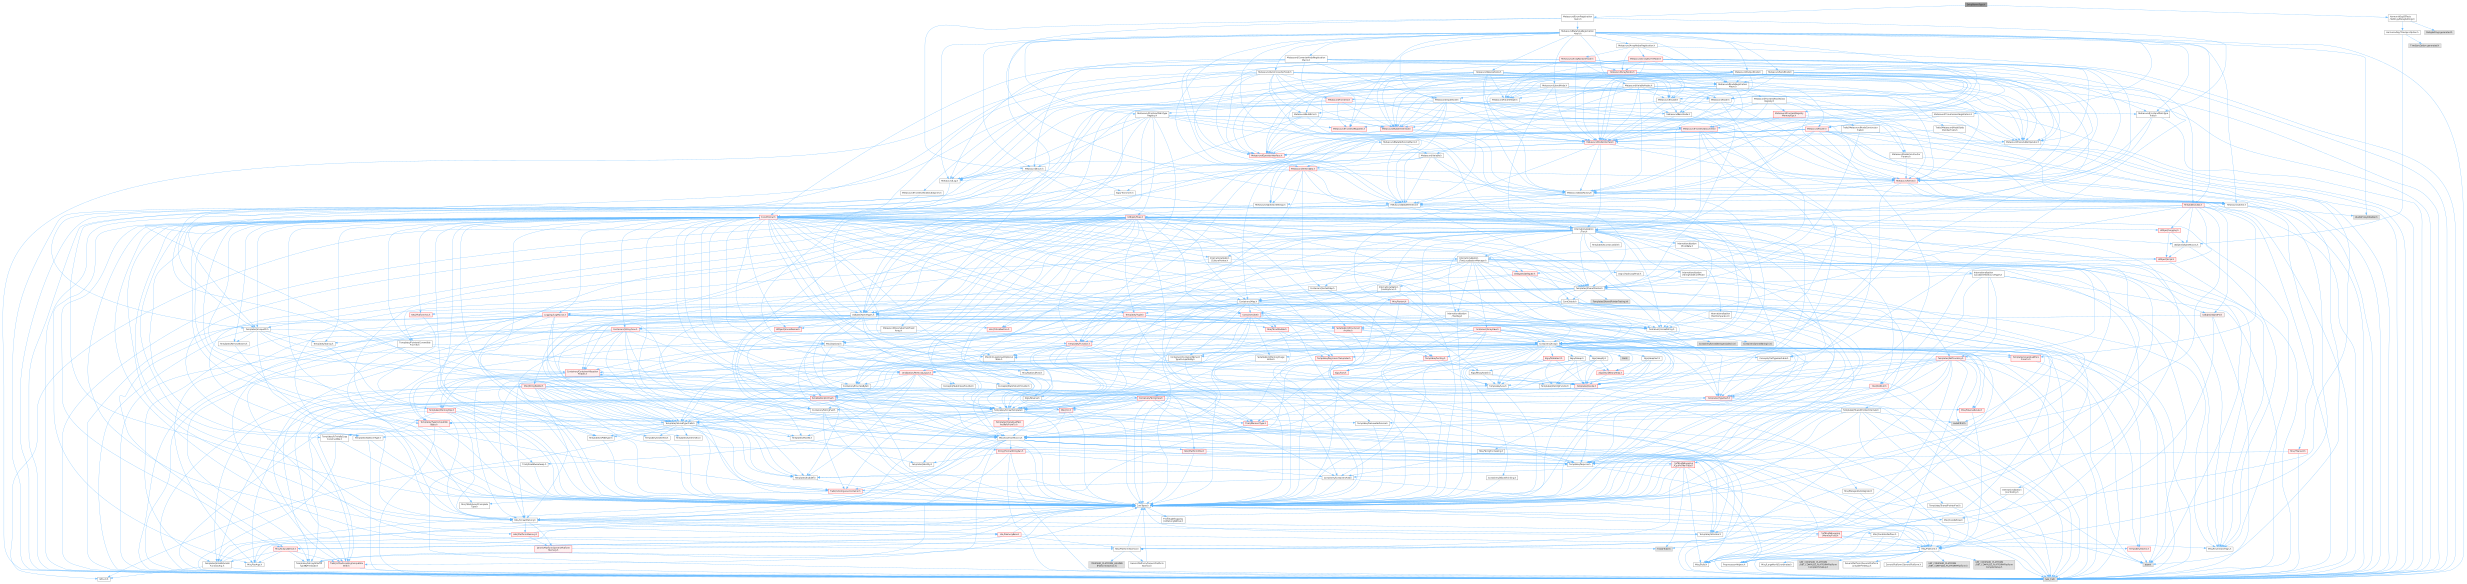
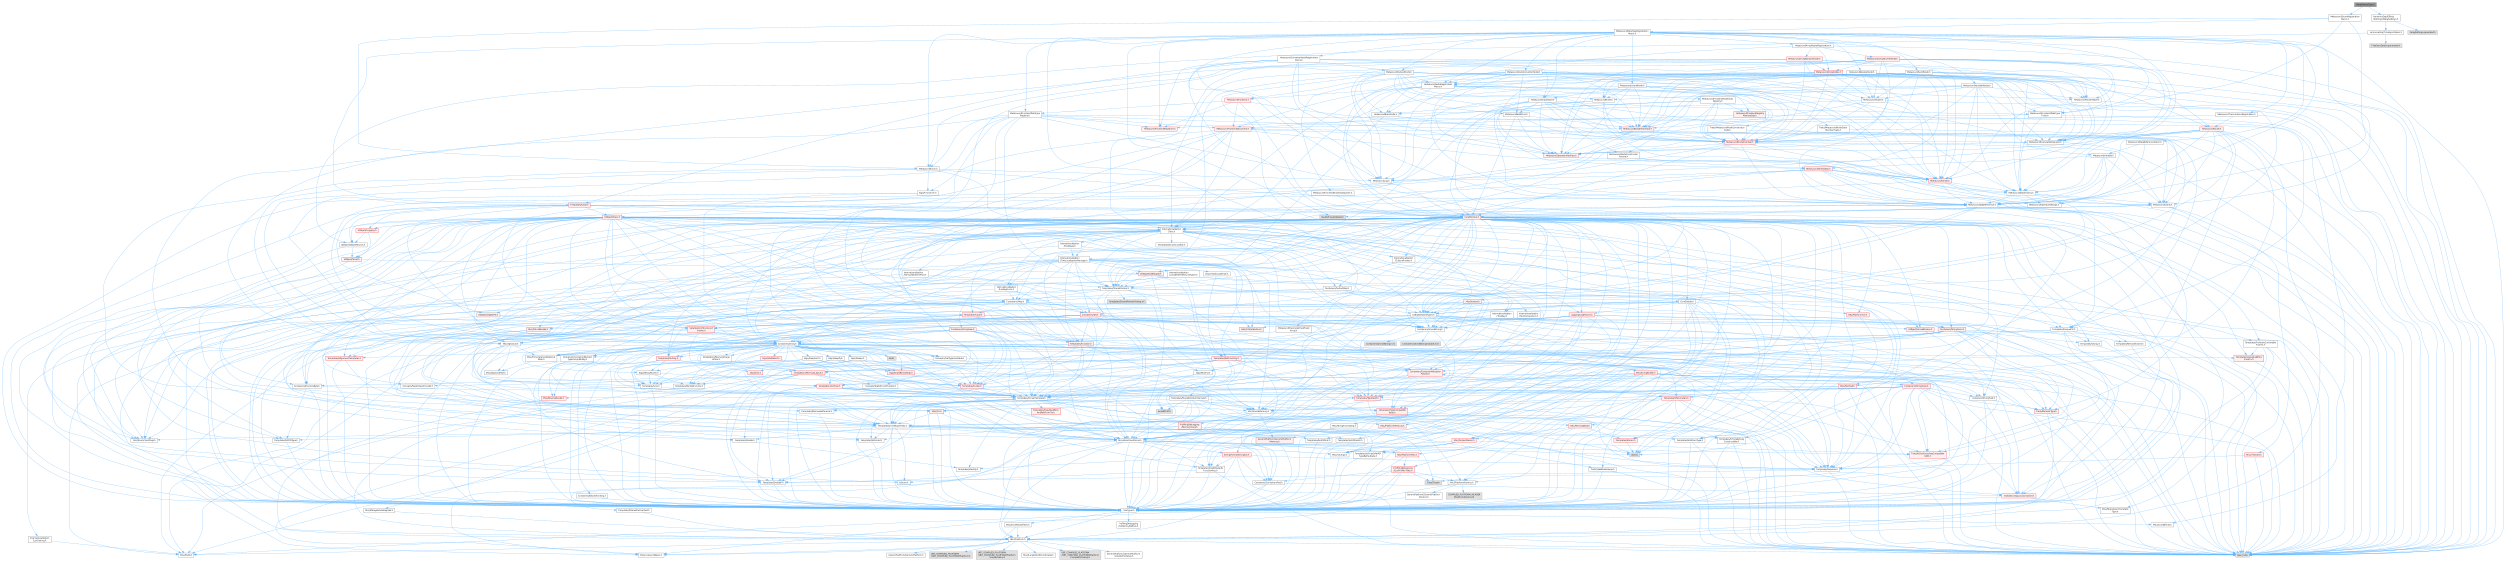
edge "MetasoundEnum.h" -> "UObject/NameTypes.h": removed
edge "CoreTypes.h" -> "HAL/UnrealMemory.h": reversed
